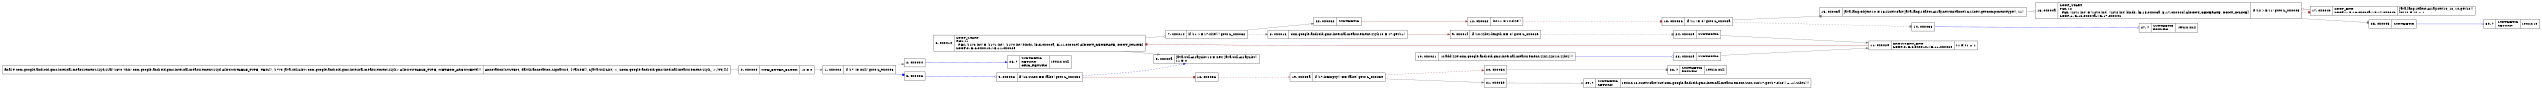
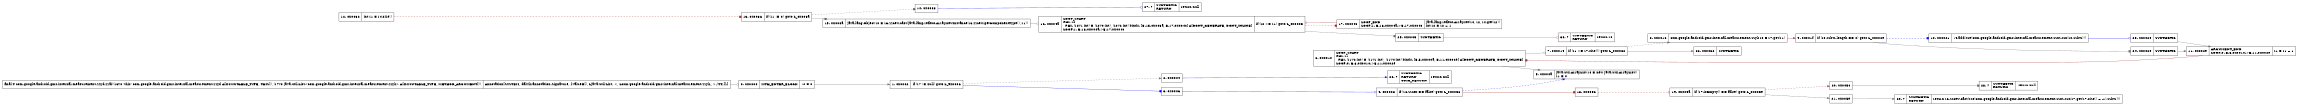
edge "22: 0x0032" -> "12: 0x0032": removed
edge "25: 0x0005" -> "30: ?": color blue -> brown
edge "9: 0x001f" -> "24: 0x002e": style dashed -> solid
edge "9: 0x001f" -> "10: 0x0021": added
